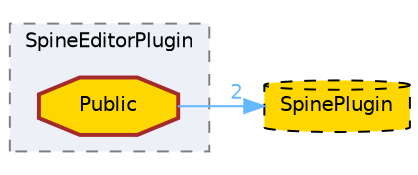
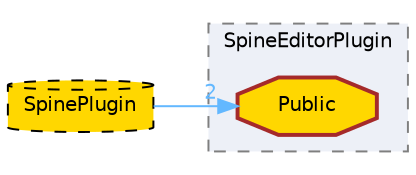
edge "Public" -> "SpinePlugin": reversed
